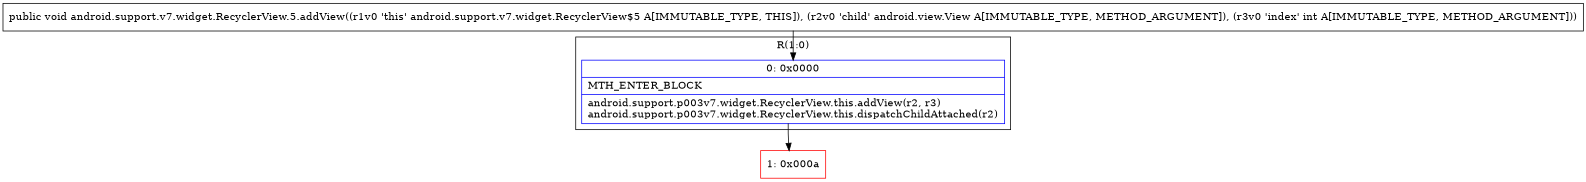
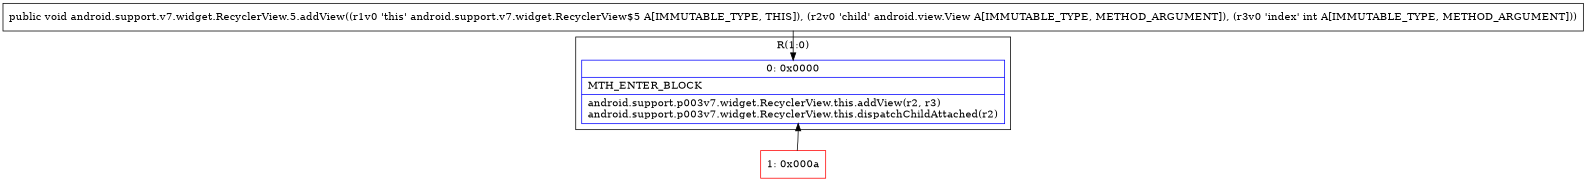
edge "0: 0x0000" -> "1: 0x000a": reversed
